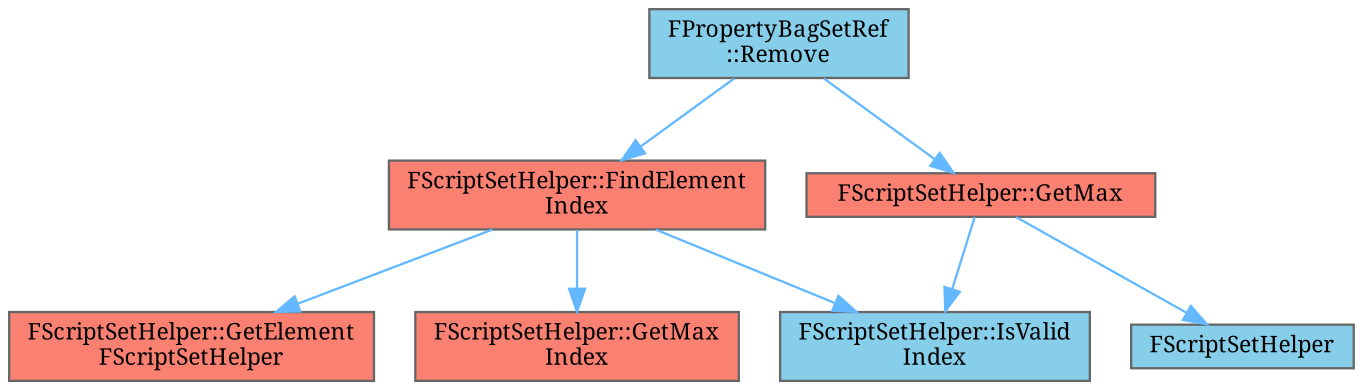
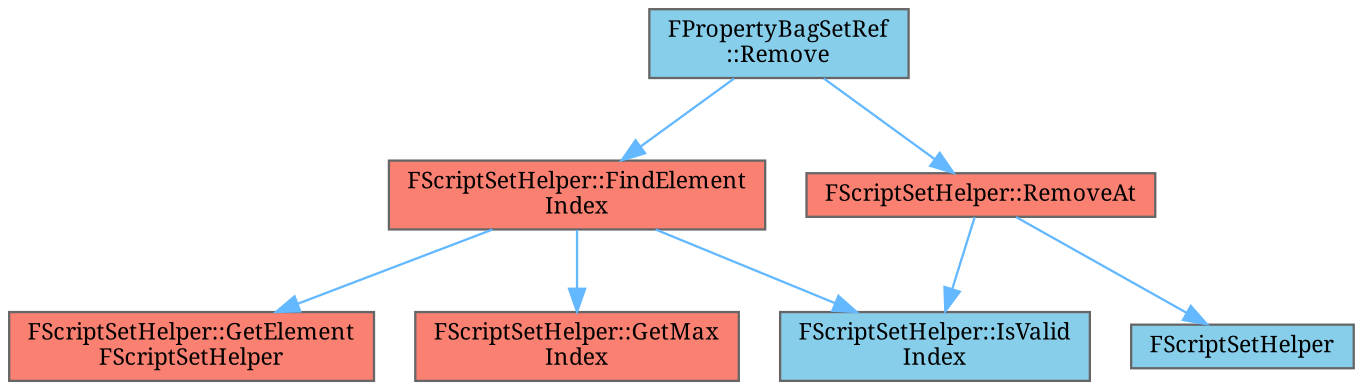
node "FScriptSetHelper::GetMax": label "FScriptSetHelper::GetMax" -> "FScriptSetHelper::RemoveAt"
